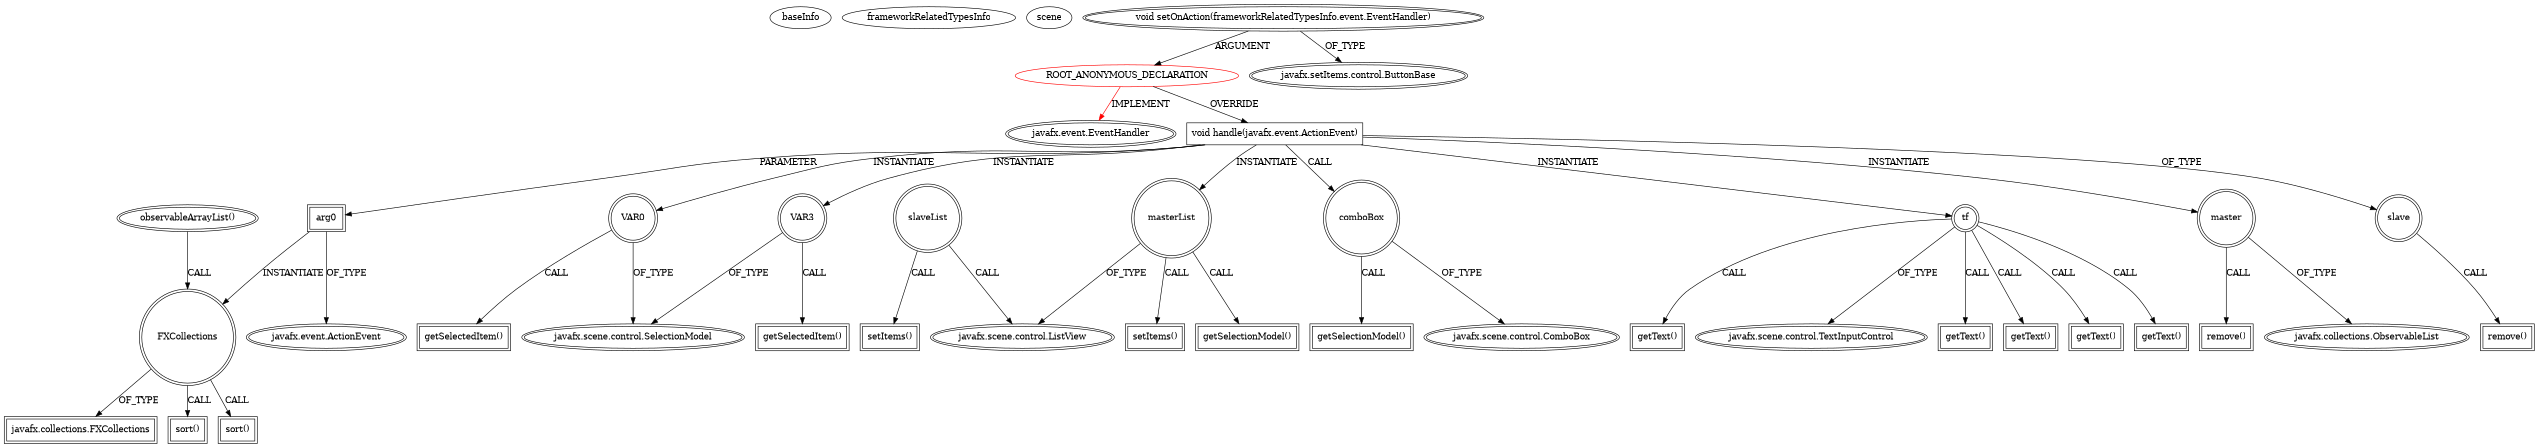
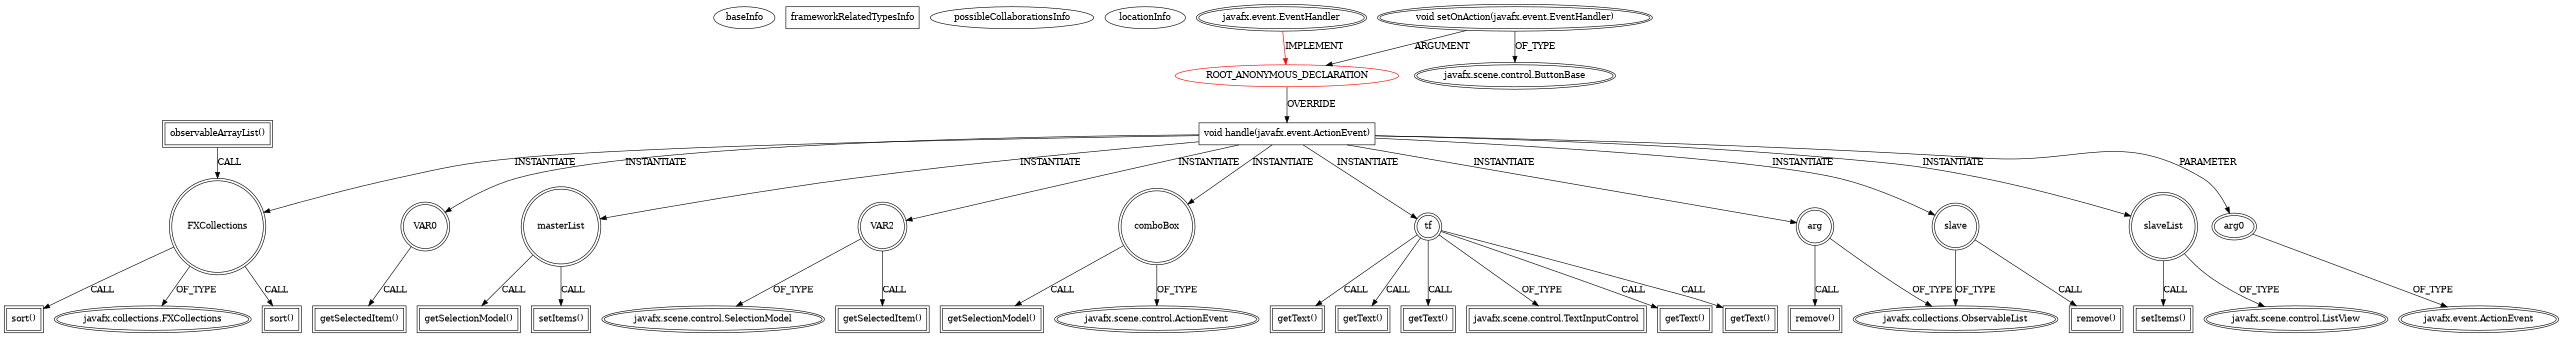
node "frameworkRelatedTypesInfo": shape ellipse -> box
node "possibleCollaborationsInfo": added
node "scene": label "scene" -> "locationInfo"
node "void setOnAction(frameworkRelatedTypesInfo.event.EventHandler)": label "void setOnAction(frameworkRelatedTypesInfo.event.EventHandler)" -> "void setOnAction(javafx.event.EventHandler)"
node "javafx.setItems.control.ButtonBase": label "javafx.setItems.control.ButtonBase" -> "javafx.scene.control.ButtonBase"
edge "ROOT_ANONYMOUS_DECLARATION" -> "javafx.event.EventHandler": reversed
edge "void handle(javafx.event.ActionEvent)" -> "slaveList": added, label "INSTANTIATE"
edge "void handle(javafx.event.ActionEvent)" -> "comboBox": label "CALL" -> "INSTANTIATE"
edge "void handle(javafx.event.ActionEvent)" -> "slave": label "OF_TYPE" -> "INSTANTIATE"
node "observableArrayList()": shape ellipse -> box
node "arg0": shape box -> ellipse
node "VAR3": label "VAR3" -> "VAR2"
node "master": label "master" -> "arg"
edge "arg0" -> "FXCollections": now "void handle(javafx.event.ActionEvent)" -> "FXCollections"
edge "slaveList" -> "javafx.scene.control.ListView": label "CALL" -> "OF_TYPE"
edge "slave" -> "javafx.collections.ObservableList": added, label "OF_TYPE"
edge "VAR0" -> "javafx.scene.control.SelectionModel": removed, label "OF_TYPE"
edge "masterList" -> "javafx.scene.control.ListView": removed, label "OF_TYPE"
node "javafx.scene.control.ComboBox": label "javafx.scene.control.ComboBox" -> "javafx.scene.control.ActionEvent"
node "javafx.scene.control.TextInputControl": shape ellipse -> box
node "javafx.collections.FXCollections": shape box -> ellipse
